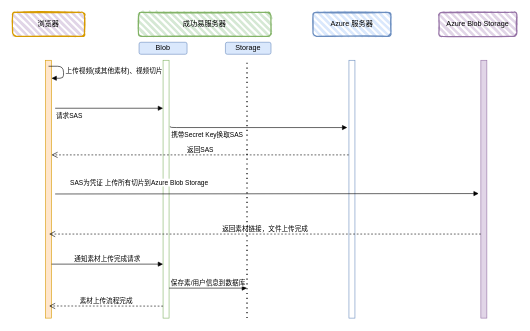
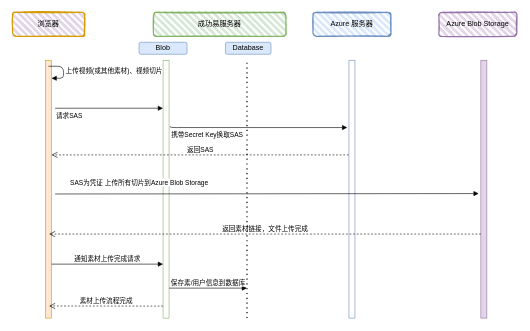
node "成功易服务器": moved (205, 24) -> (220, 24)
node "Storage": label "Storage" -> "Database"
